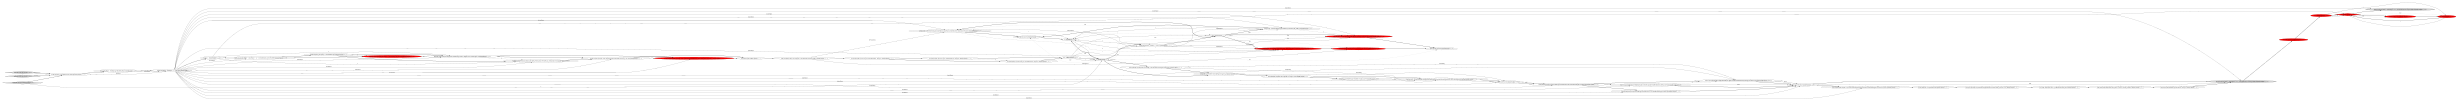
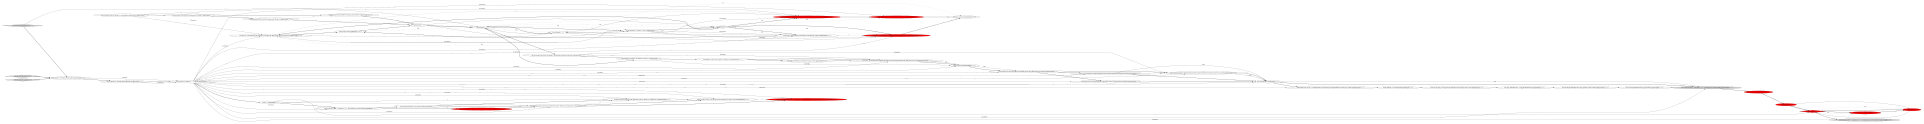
edge "participants(i(.syncStart()@@@25@@@['1', '0', '1']" -> "i++@@@17@@@['1', '1', '1']": now "participants(i(.syncStart()@@@25@@@['1', '0', '1']" -> "int i = 0@@@15@@@['1', '1', '1']"
node "controller.syncStart()@@@11@@@['1', '1', '1']": removed
